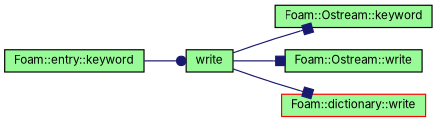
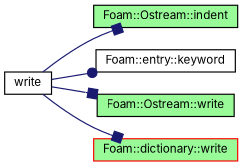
node "Foam::Ostream::keyword": label "Foam::Ostream::keyword" -> "Foam::Ostream::indent"
node "Foam::entry::keyword": fillcolor palegreen -> white
edge "Foam::entry::keyword" -> "write": reversed
node "write": fillcolor palegreen -> white
